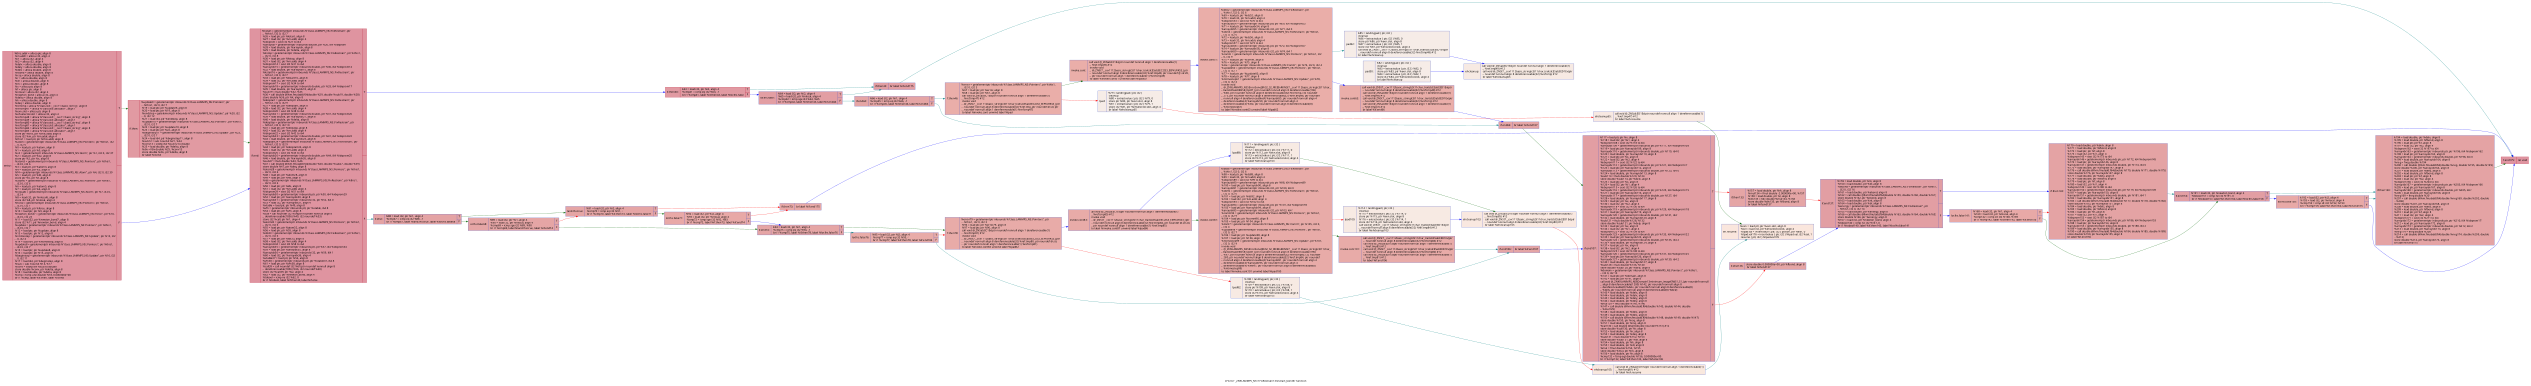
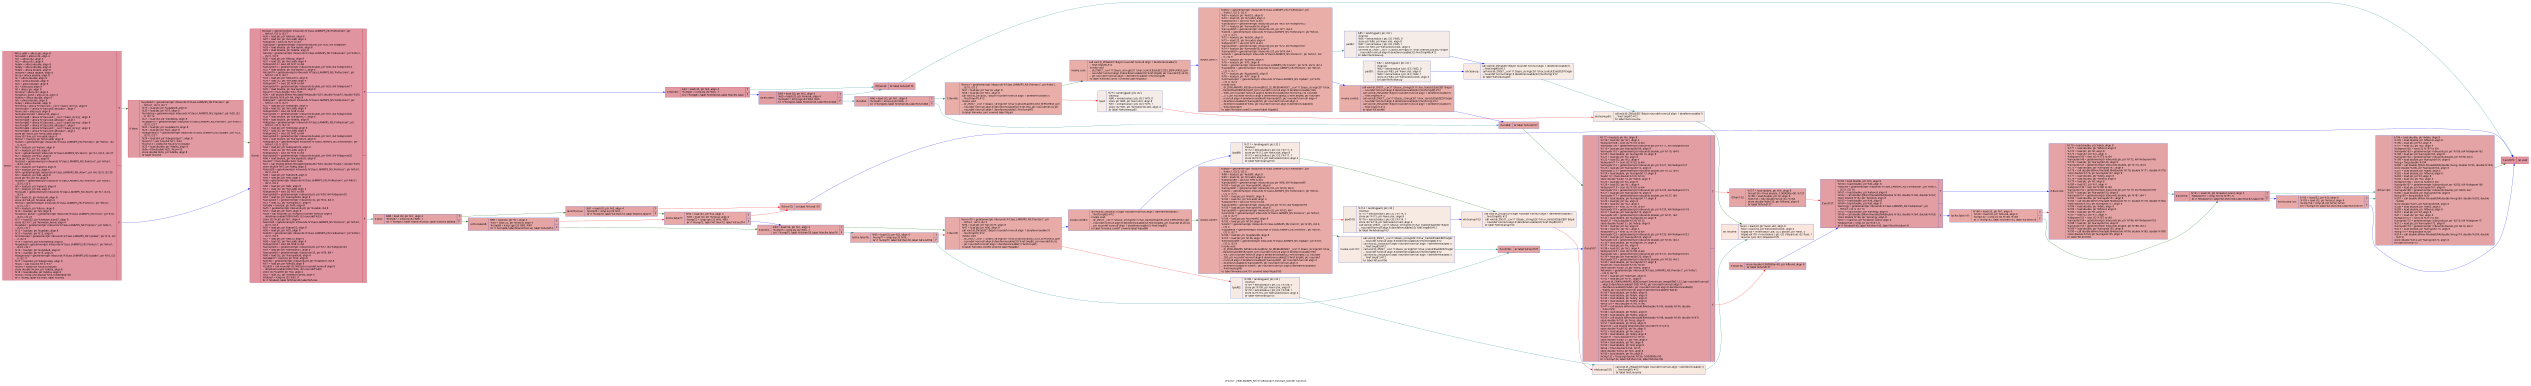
edge "ehcleanup:" -> "ehcleanup65:": added
edge "lor.lhs.false68:" -> "land.lhs.true:": now "lor.lhs.false68:" -> "lor.lhs.false71:"
node "invoke.cont101:": fillcolor #cc403a70 -> #eed0c070
